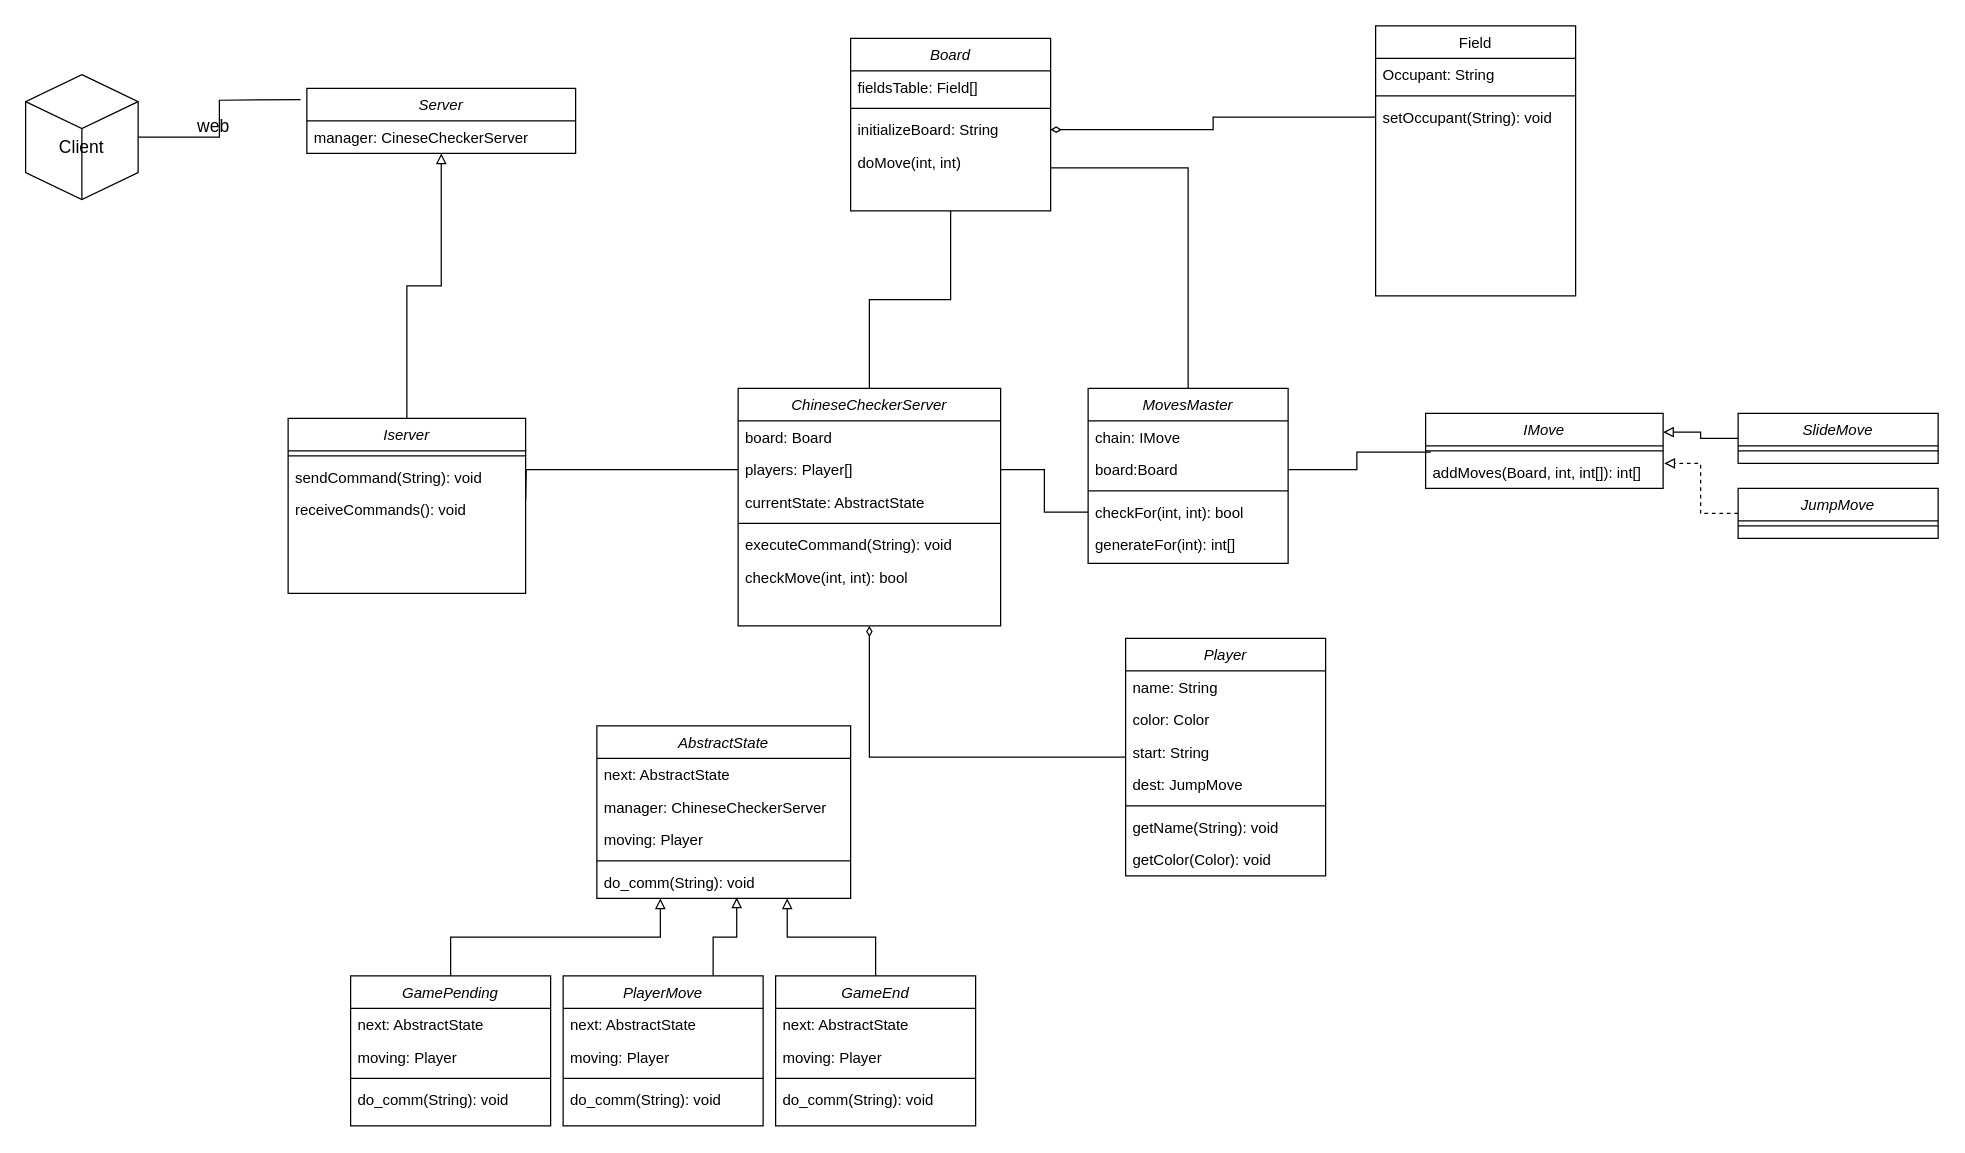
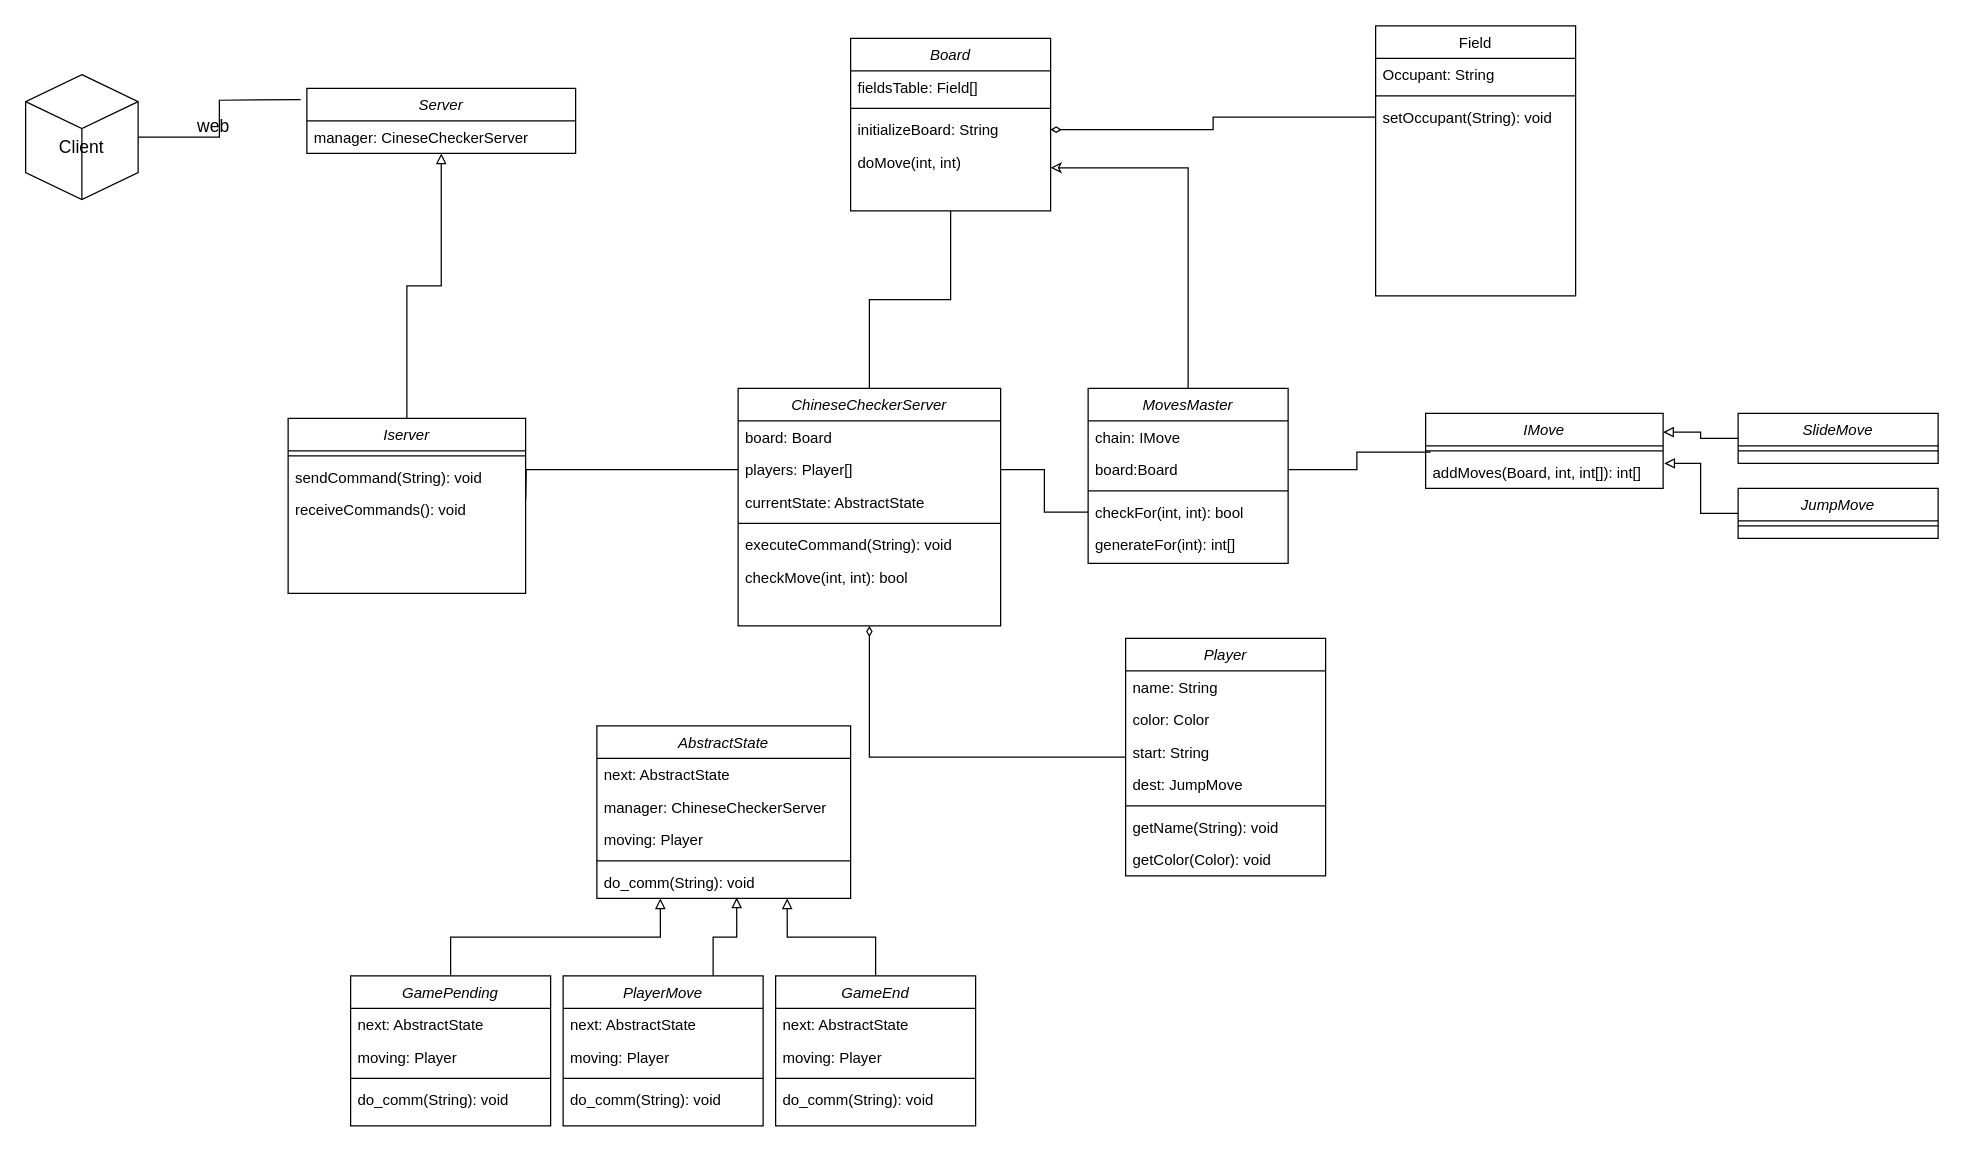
edge "Board" -- "MovesMaster": arrowhead none -> classic
edge "JumpMove" -> "addMoves(Board, int, int[]): int[]": style dashed -> solid
